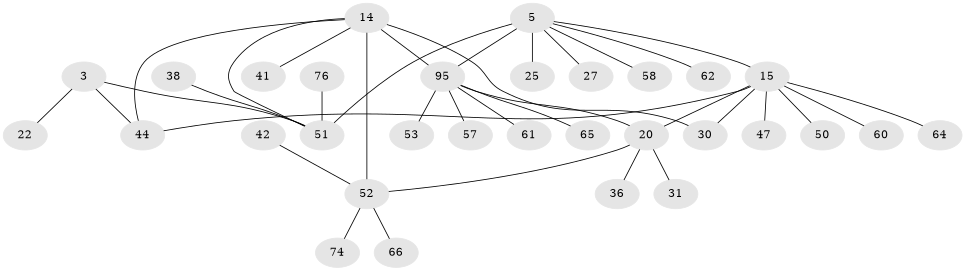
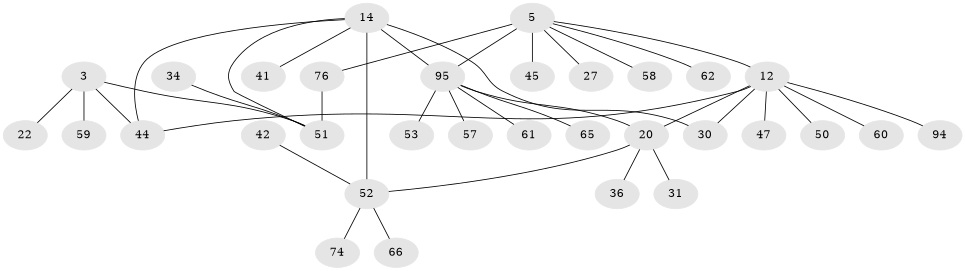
edge "5" -- "51": now "5" -- "76"
node "38": label "38" -> "34"
node "25": label "25" -> "45"
node "15": label "15" -> "12"
node "59": added
node "64": label "64" -> "94"
